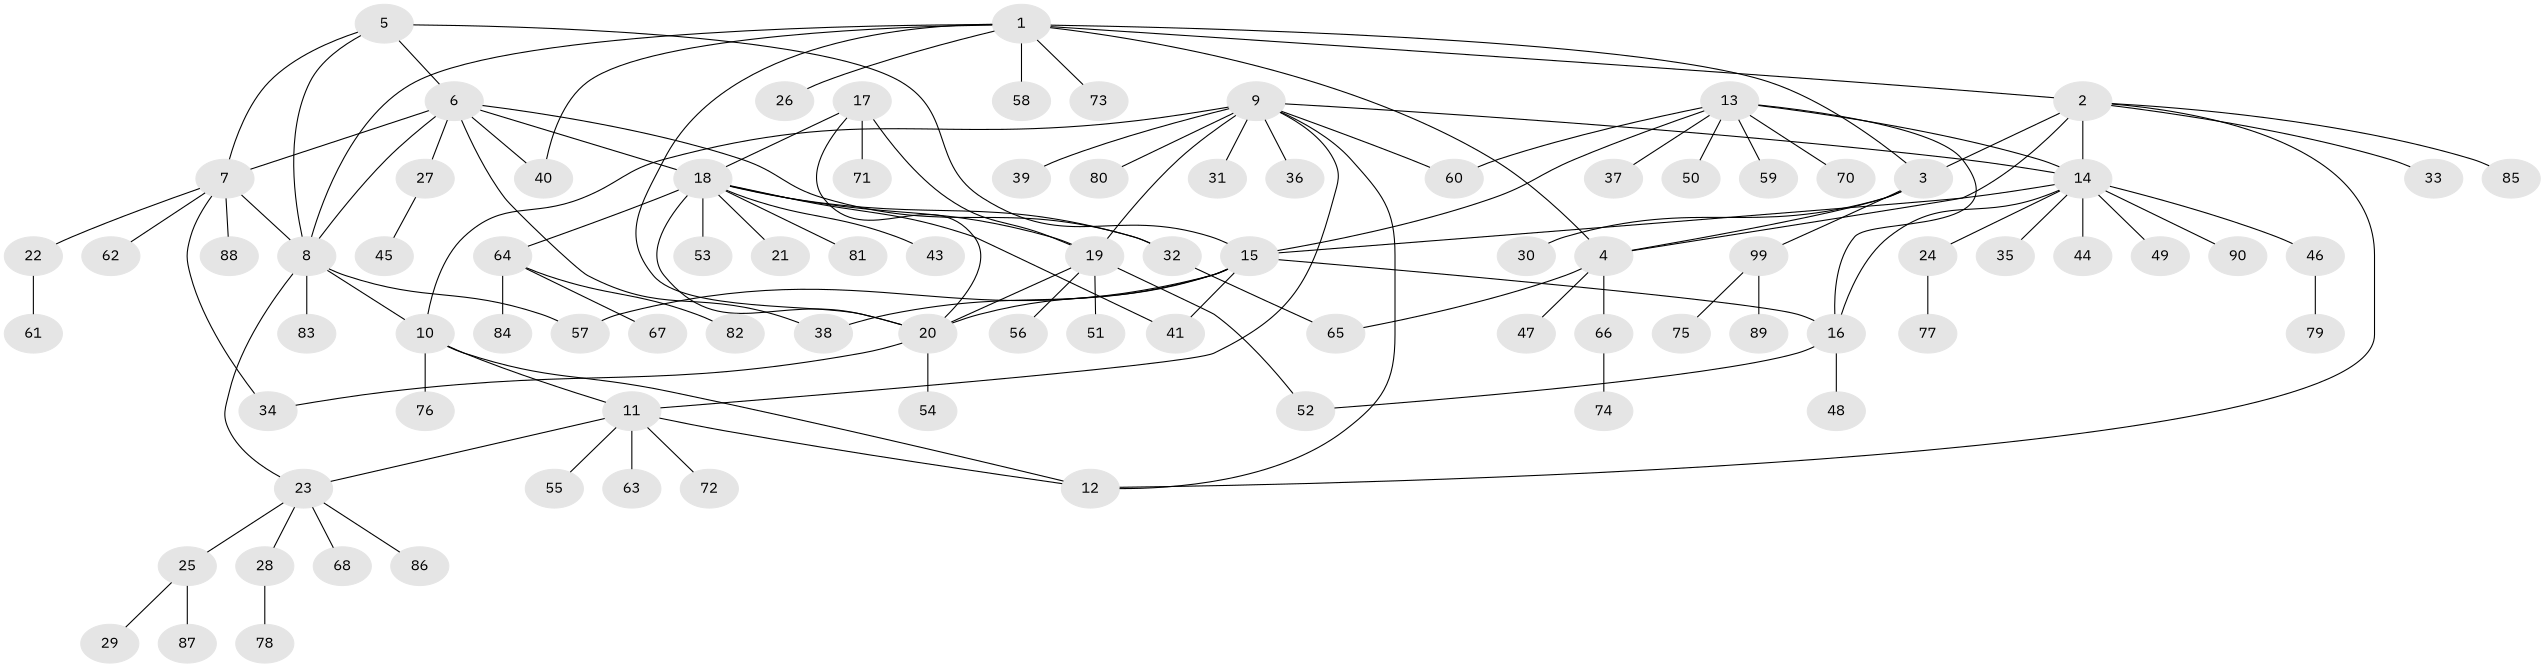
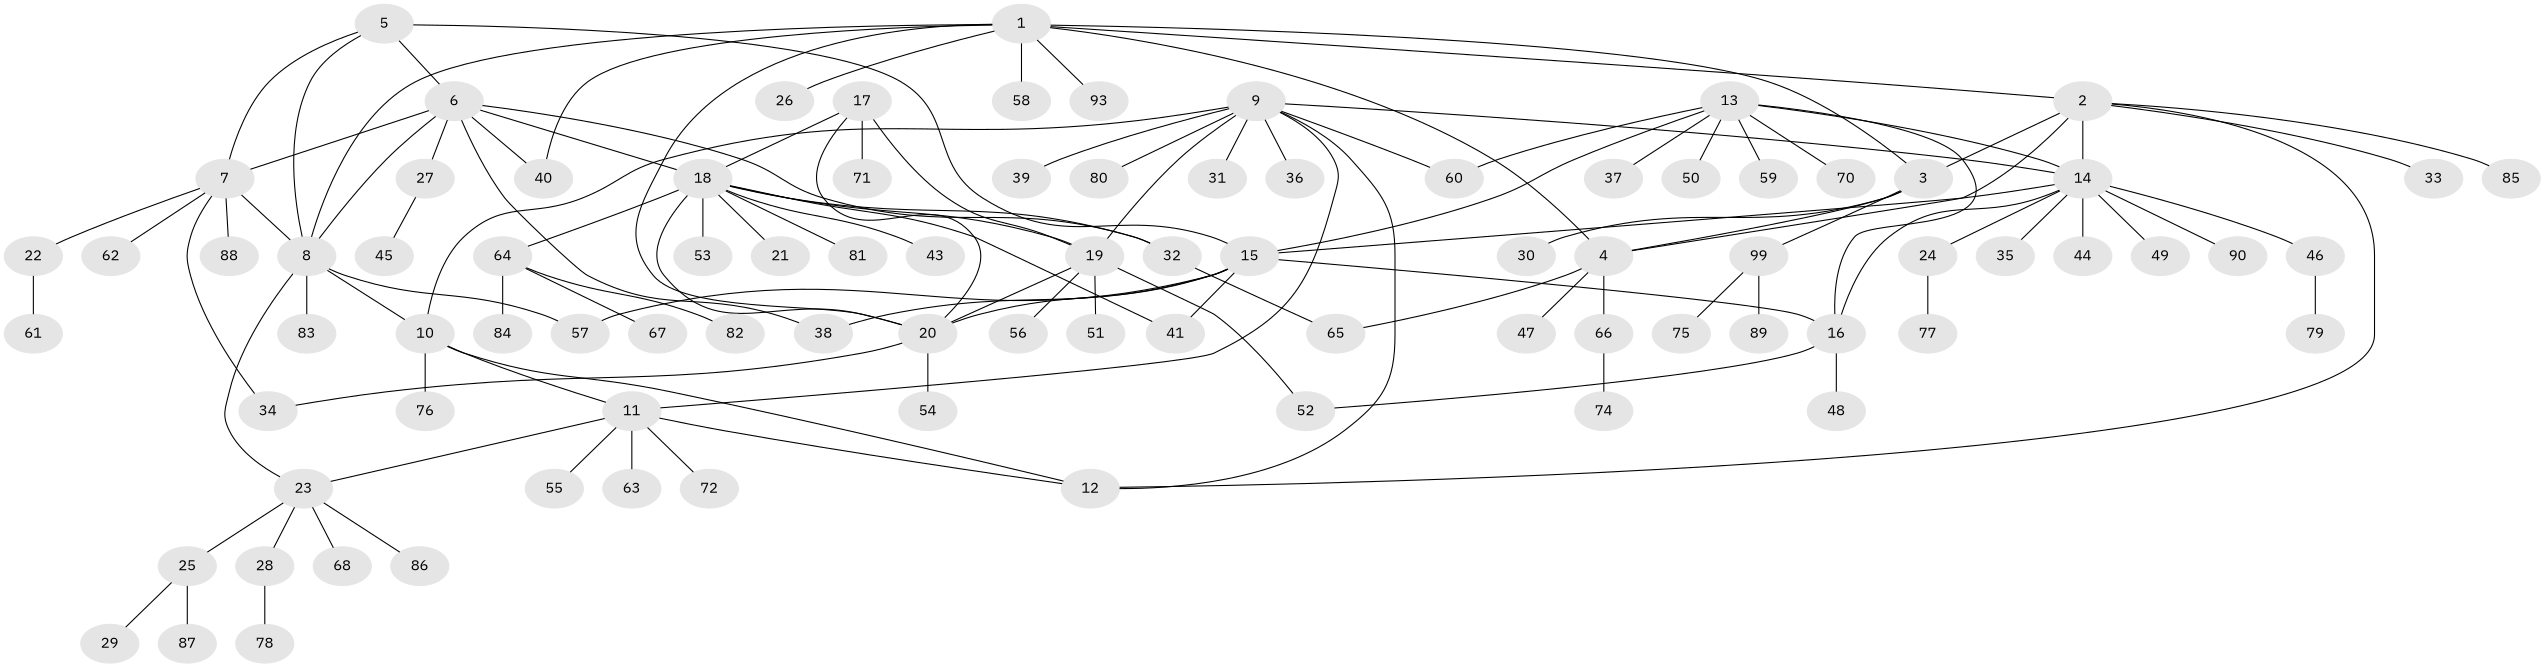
node "73": label "73" -> "93"
